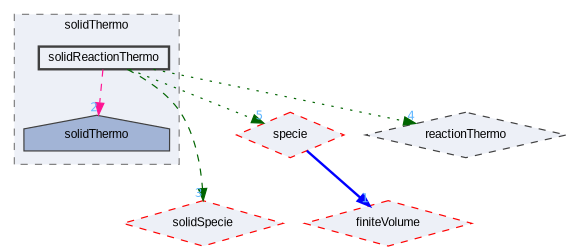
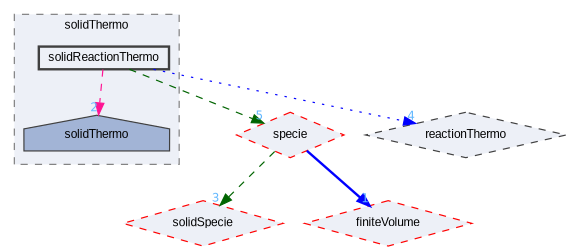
edge "solidReactionThermo" -> "specie": style dotted -> dashed
edge "solidReactionThermo" -> "reactionThermo": color darkgreen -> blue
edge "solidReactionThermo" -> "solidSpecie": now "specie" -> "solidSpecie"
